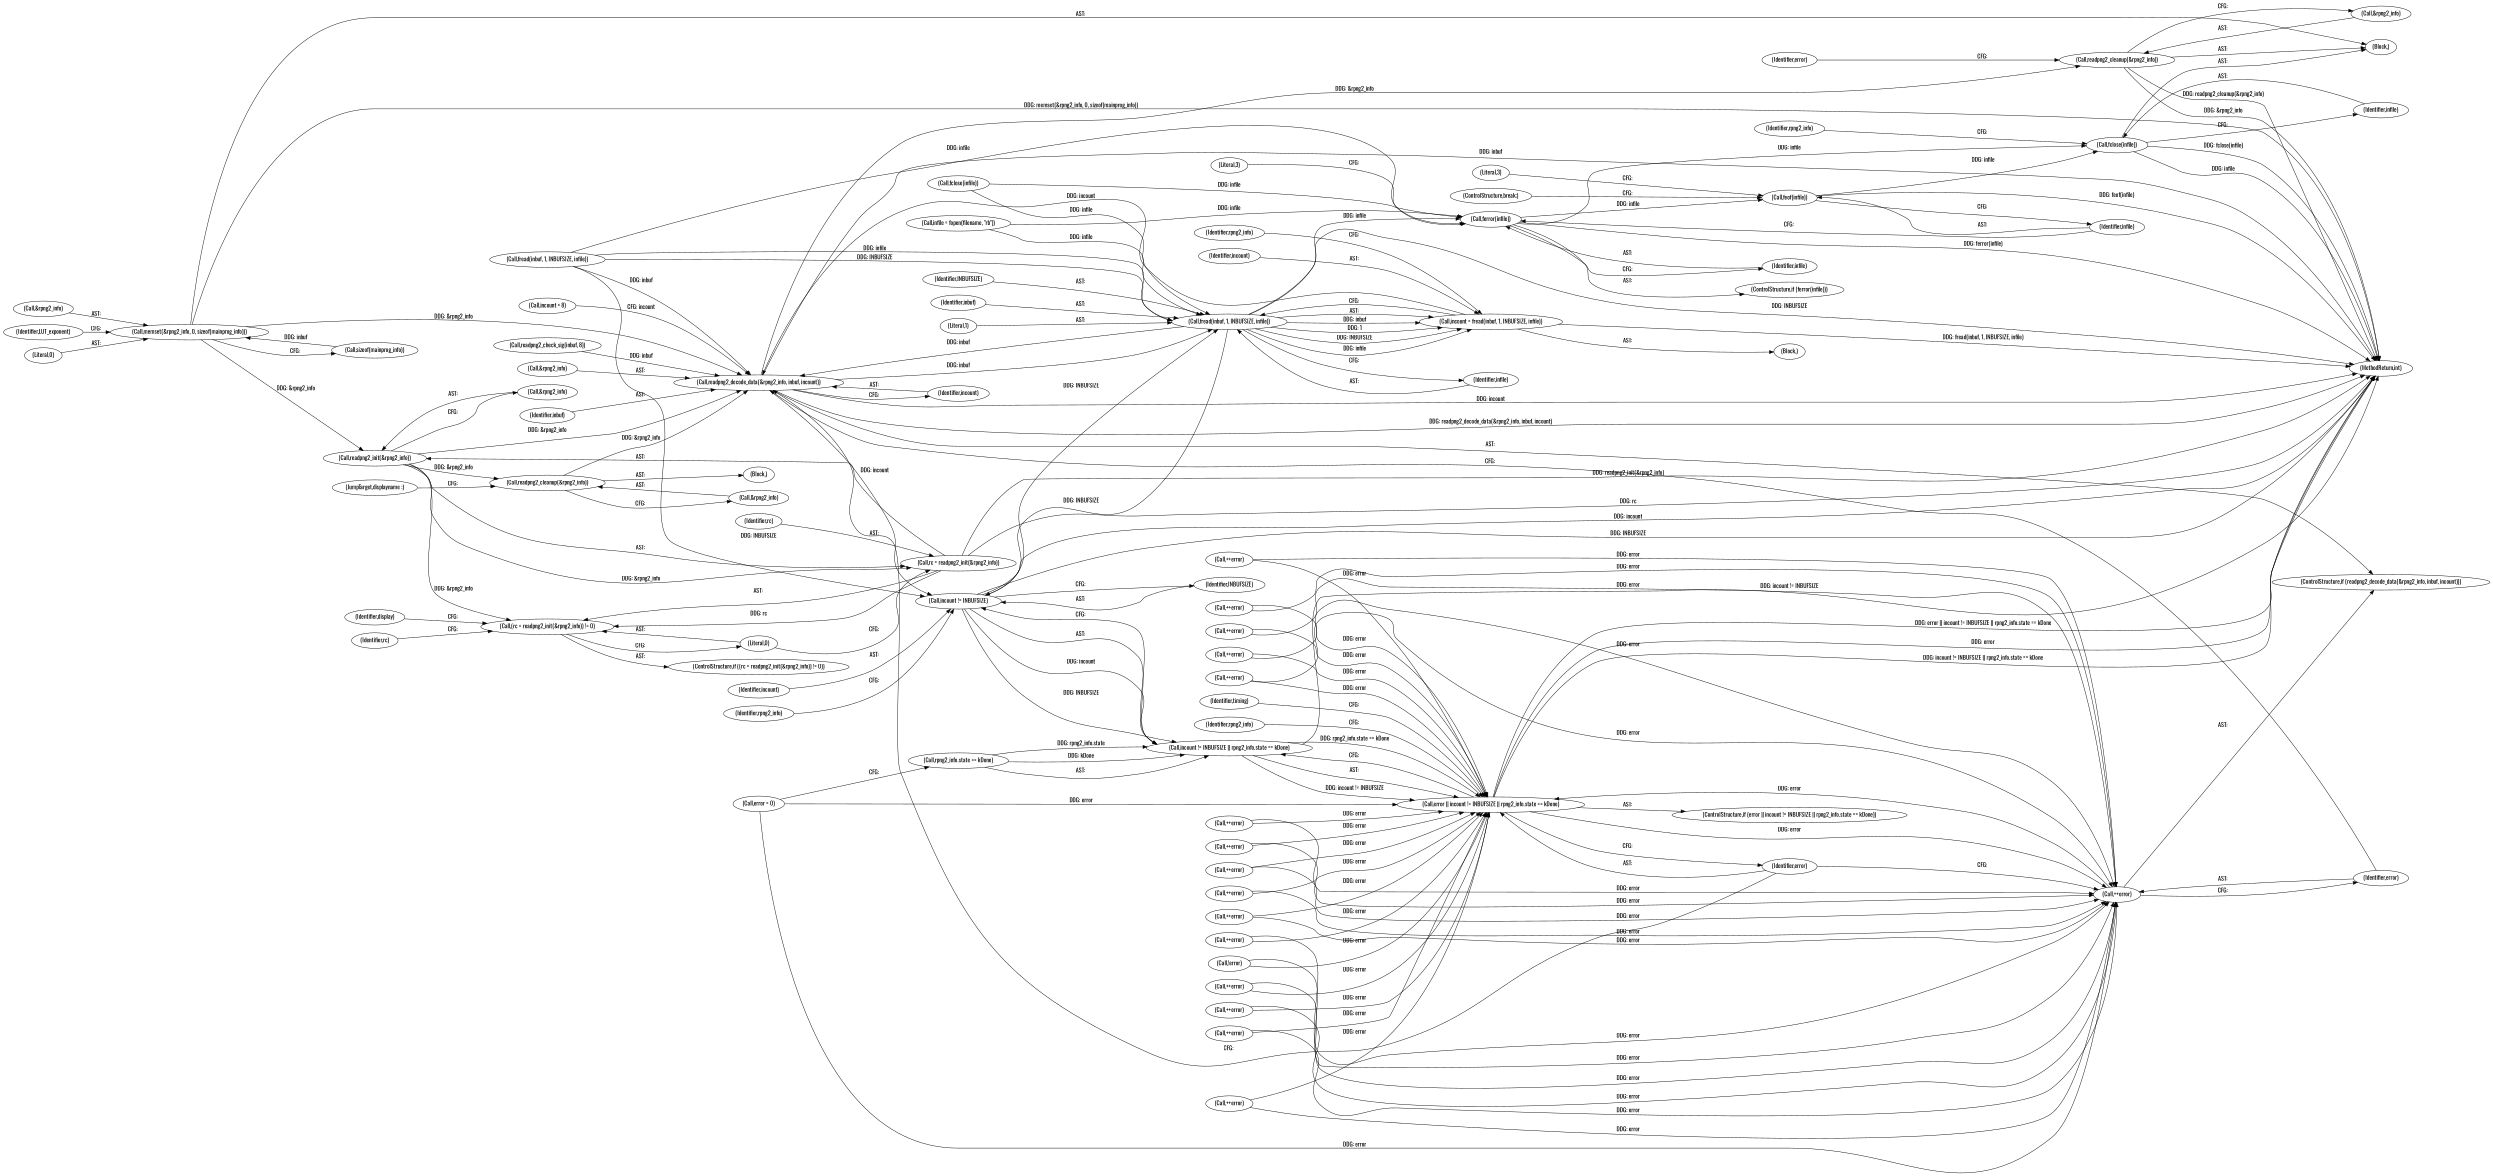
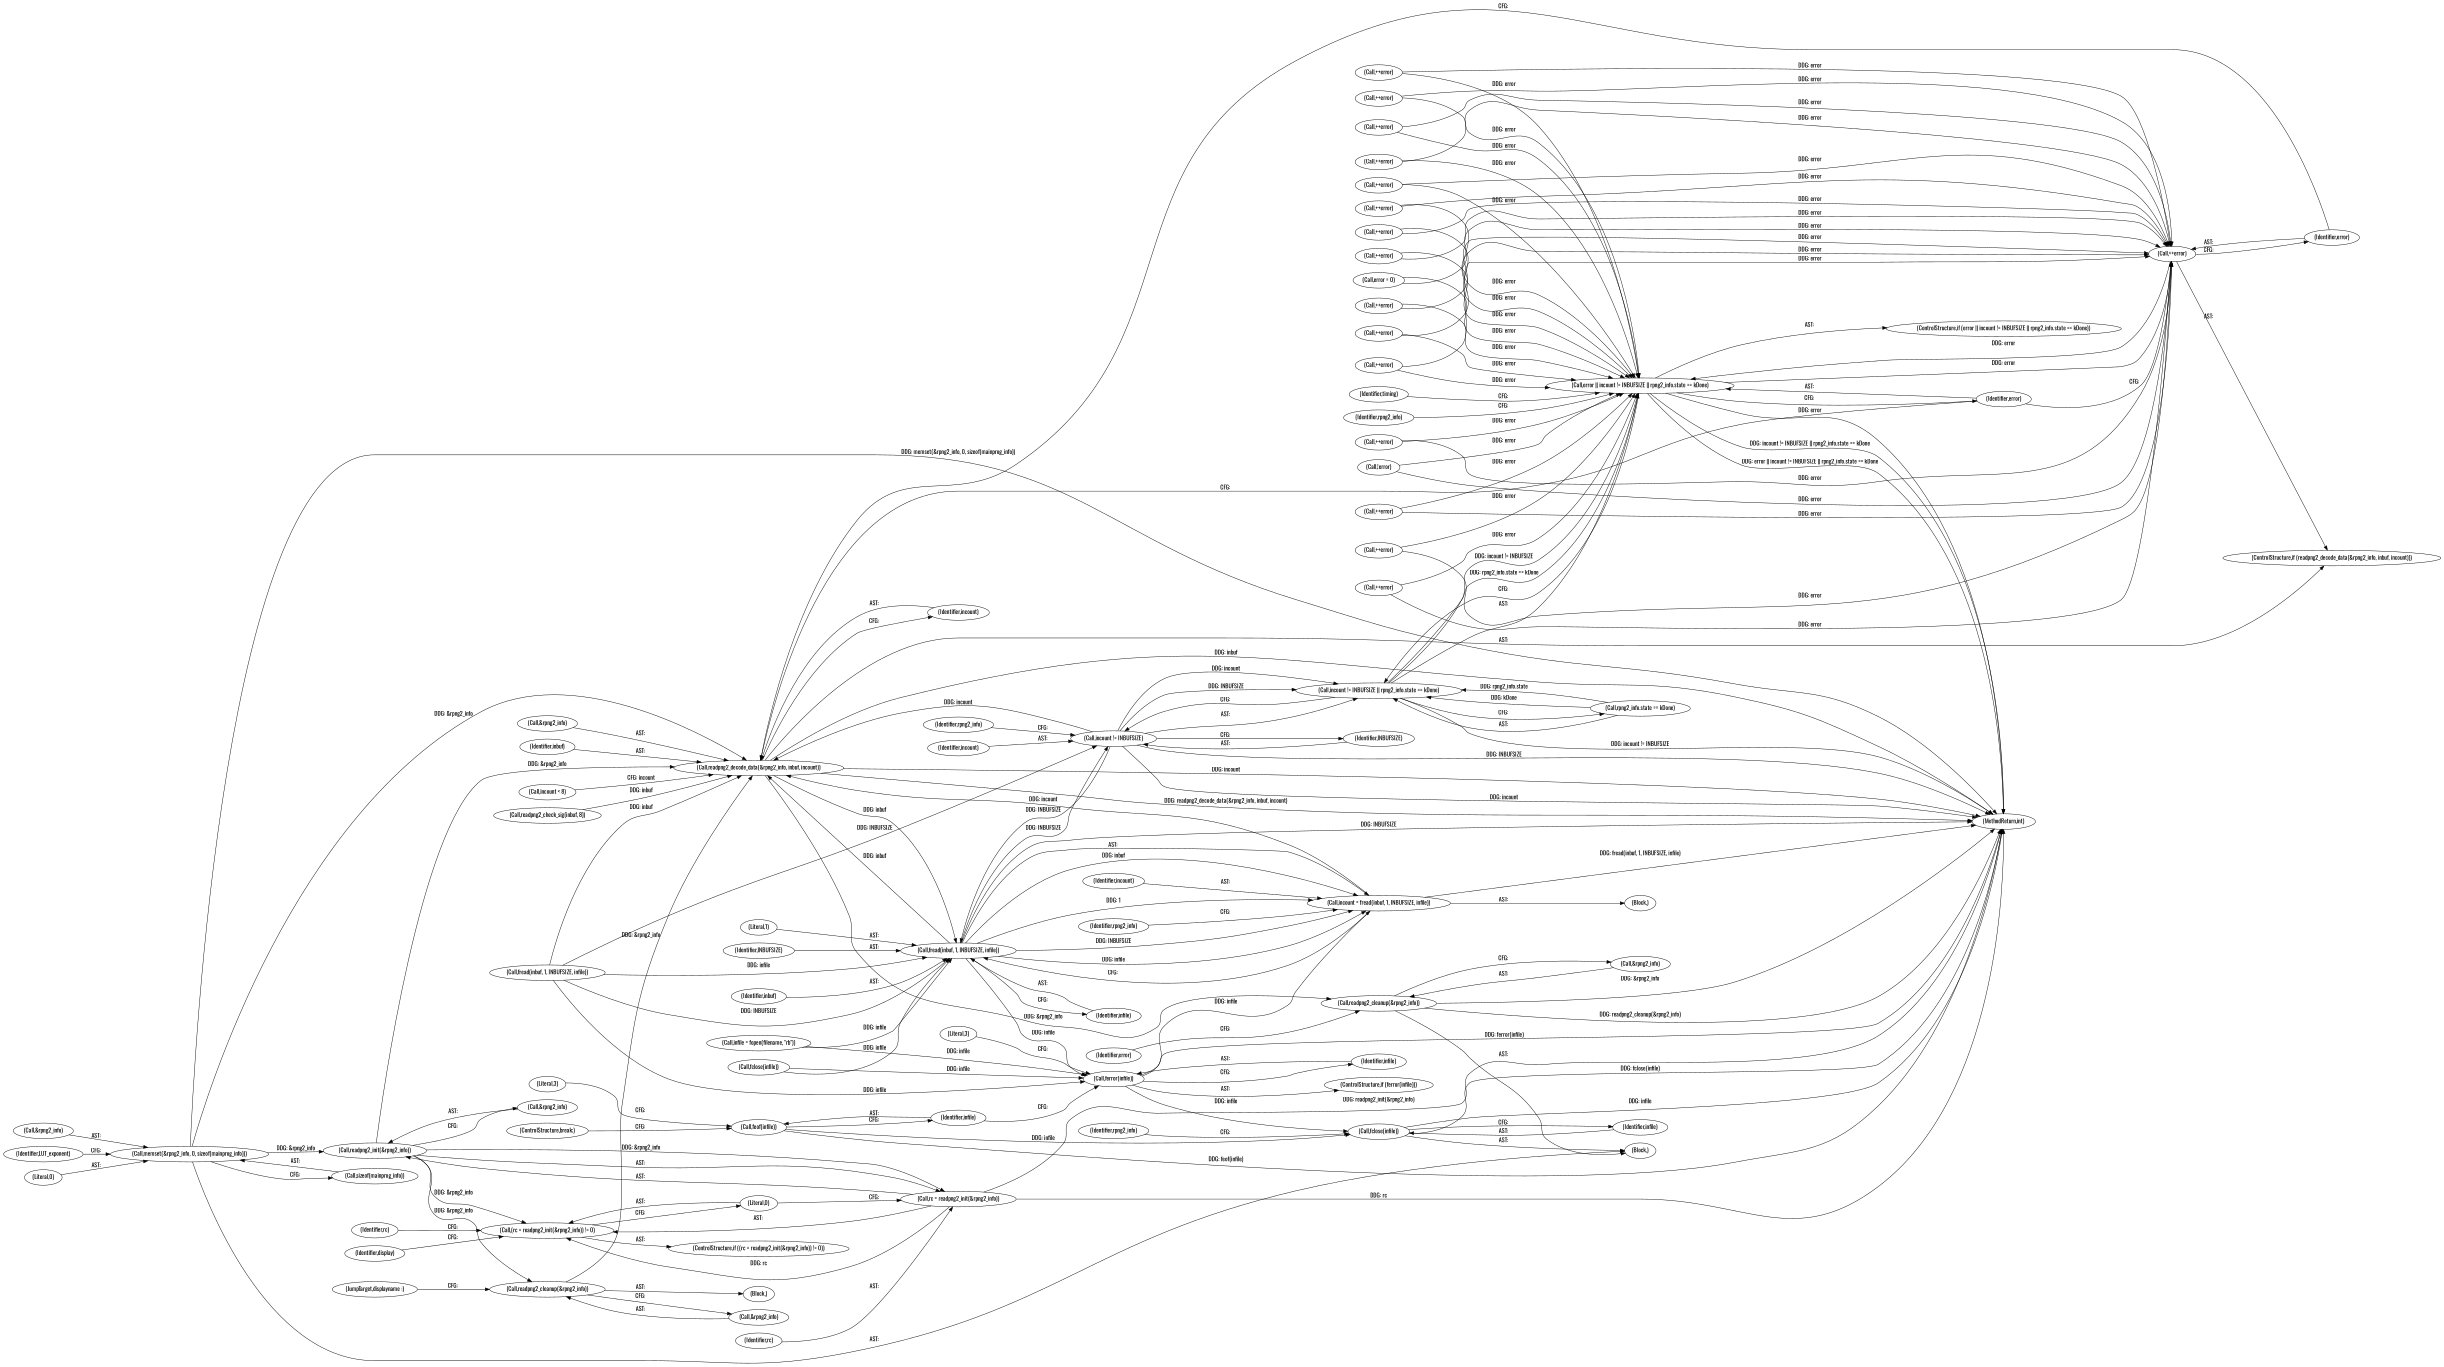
edge "(Call,ferror(infile))" -> "(Call,feof(infile))": now "(Call,ferror(infile))" -> "(Call,incount = fread(inbuf, 1, INBUFSIZE, infile))"
edge "(Call,sizeof(mainprog_info))" -> "(Call,memset(&rpng2_info, 0, sizeof(mainprog_info)))": label "DDG: inbuf" -> "AST: "
edge "(Call,readpng2_decode_data(&rpng2_info, inbuf, incount))" -> "(Call,incount != INBUFSIZE)": reversed
edge "(Call,error = 0)" -> "(Call,rpng2_info.state == kDone)": now "(Call,incount != INBUFSIZE || rpng2_info.state == kDone)" -> "(Call,rpng2_info.state == kDone)"
